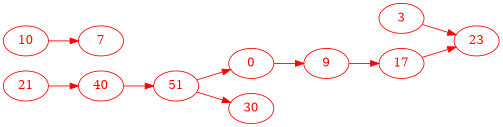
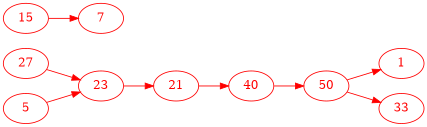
node "3": label "3" -> "5"
node "10": label "10" -> "15"
node "0": label "0" -> "1"
node "9": removed
node "17": label "17" -> "27"
edge "23" -> "21": added
node "51": label "51" -> "50"
node "30": label "30" -> "33"
